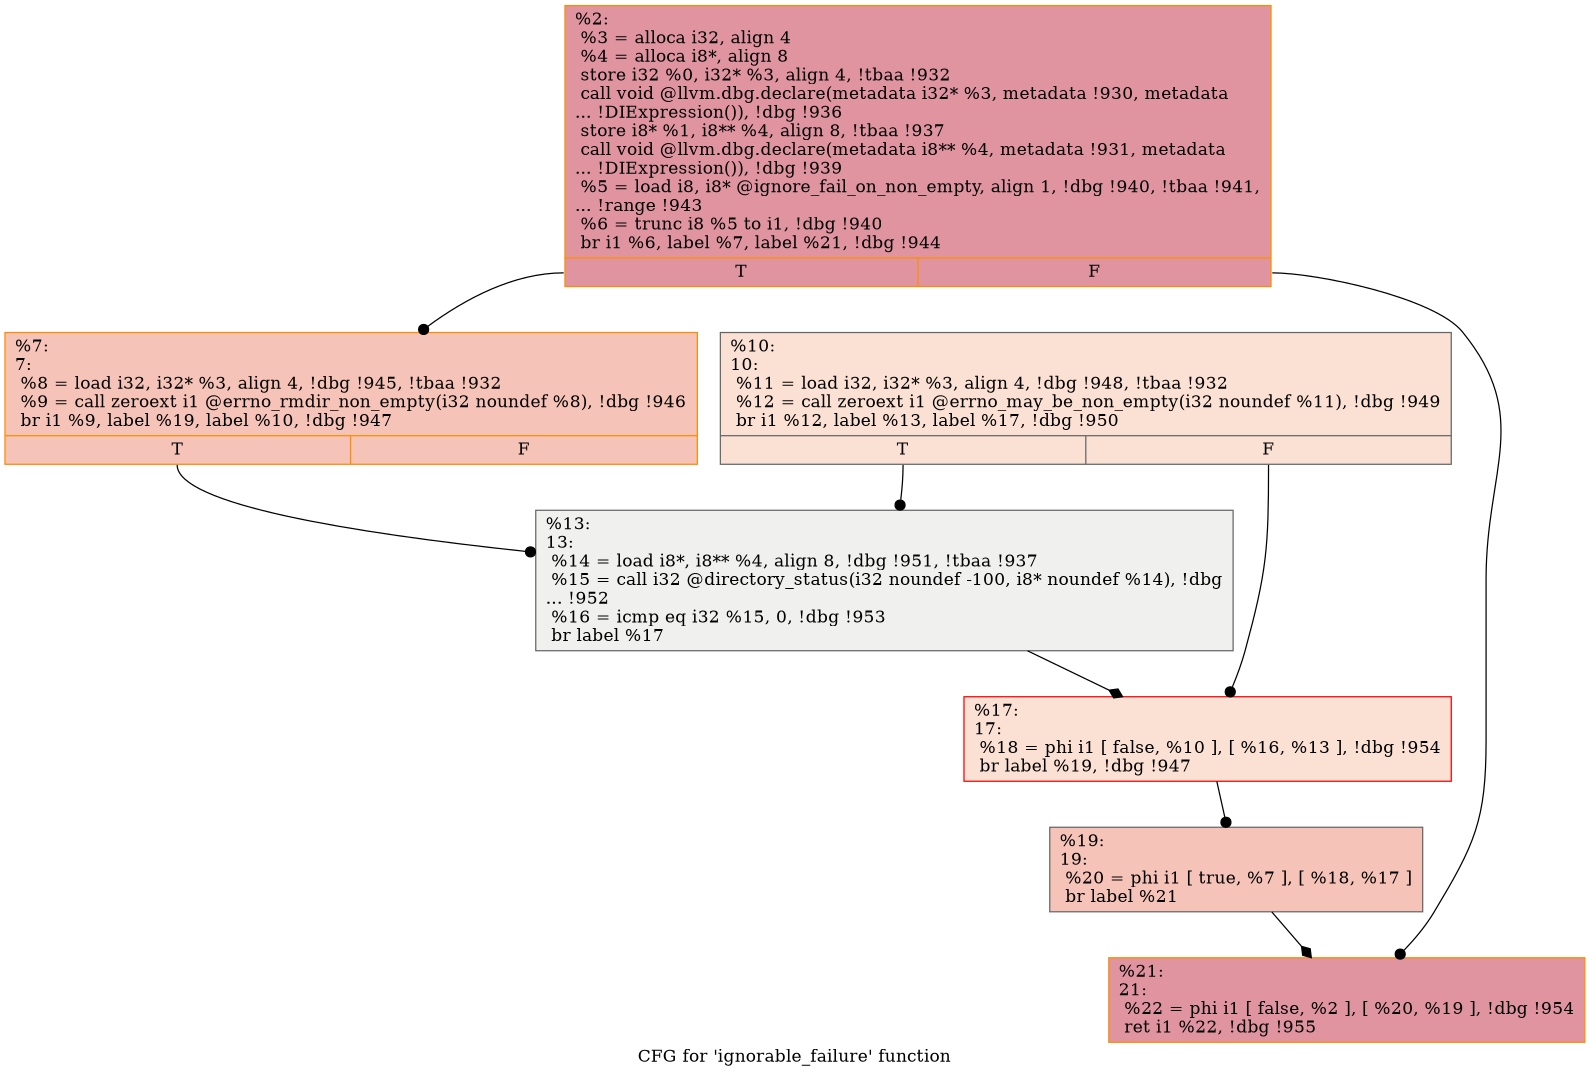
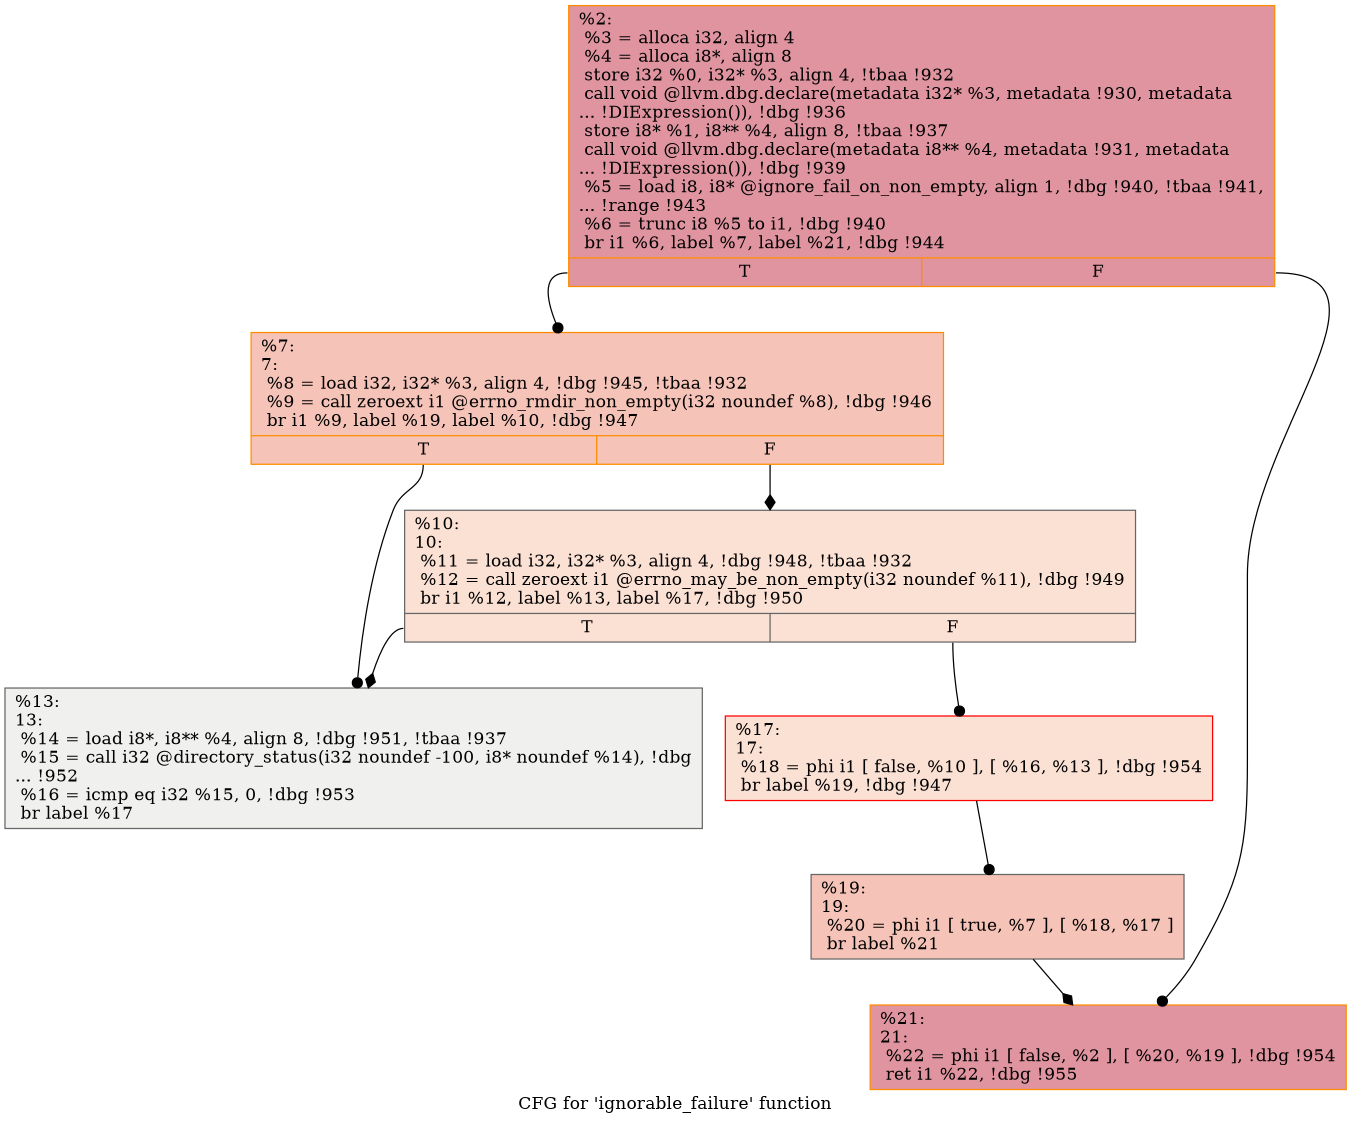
edge "%7:" -> "%10:": added
edge "%10:" -> "%13:": arrowhead dot -> diamond
edge "%13:" -> "%17:": removed
